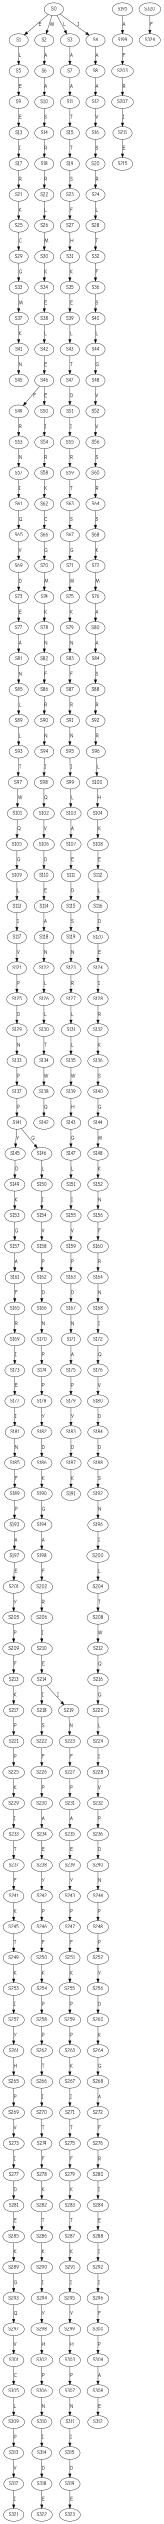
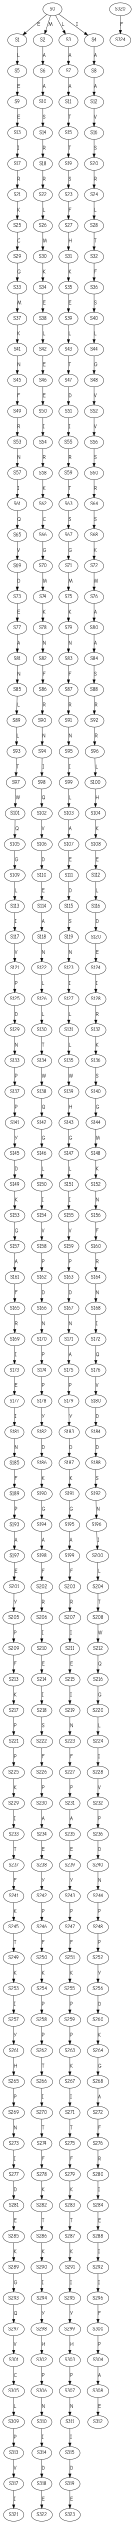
edge "S46" -> "S49": now "S45" -> "S49"
edge "S123" -> "S127": label "R" -> "I"
edge "S141" -> "S146": now "S142" -> "S146"
edge "S191" -> "S195": added, label "G"
edge "S214" -> "S219": now "S215" -> "S219"
edge "S269" -> "S273": label "V" -> "N"
